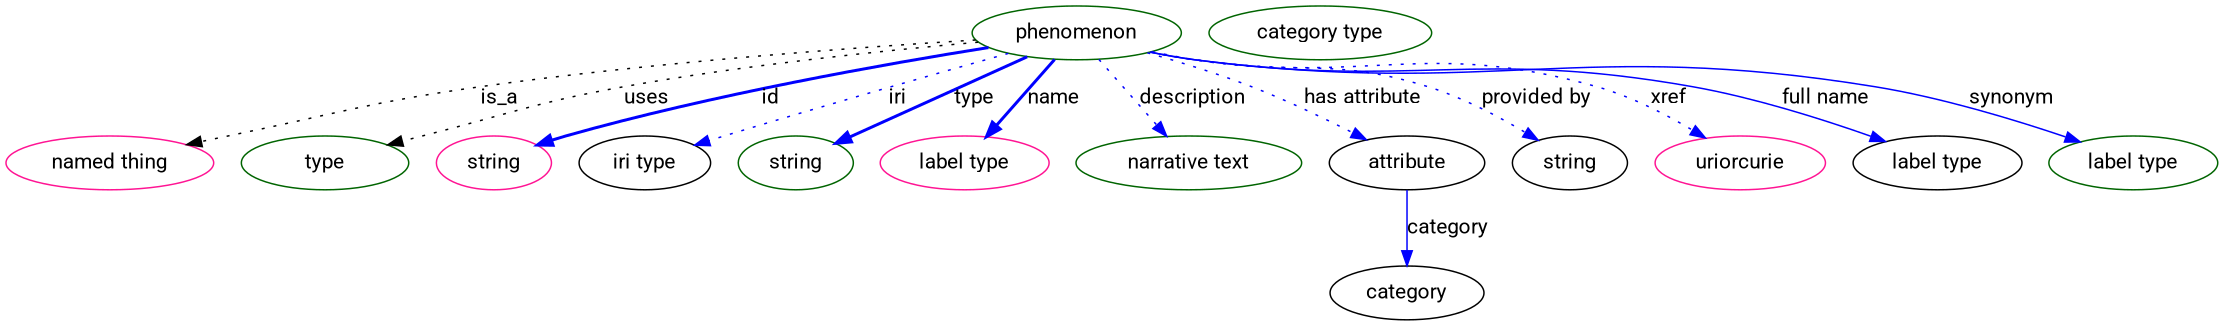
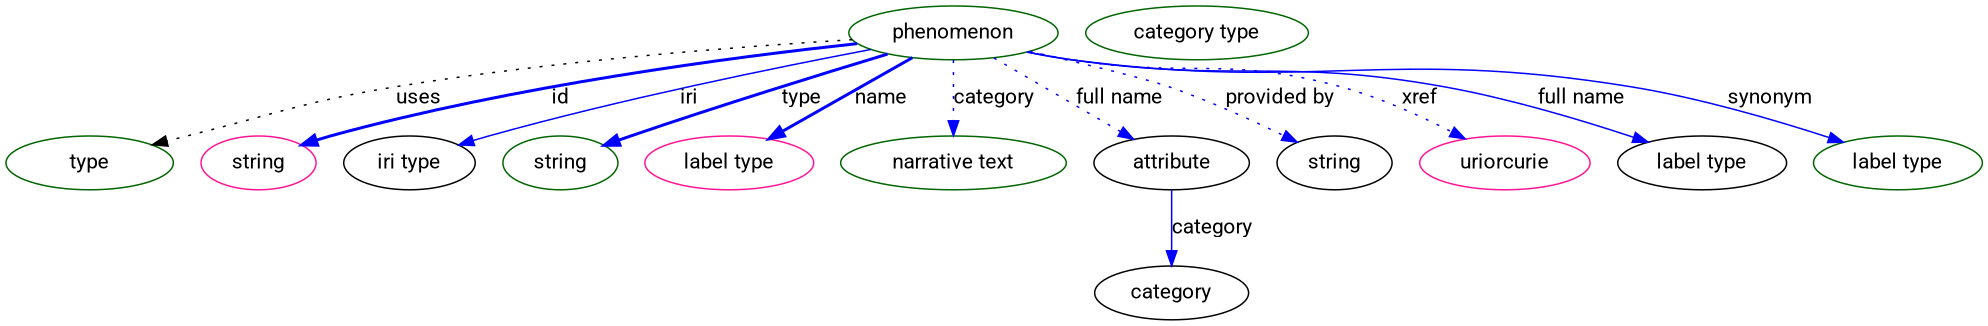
edge "phenomenon" -> "iri type": style dotted -> solid
edge "phenomenon" -> "narrative text": label "description" -> "category"
edge "phenomenon" -> "attribute": label "has attribute" -> "full name"
node "named thing": removed
